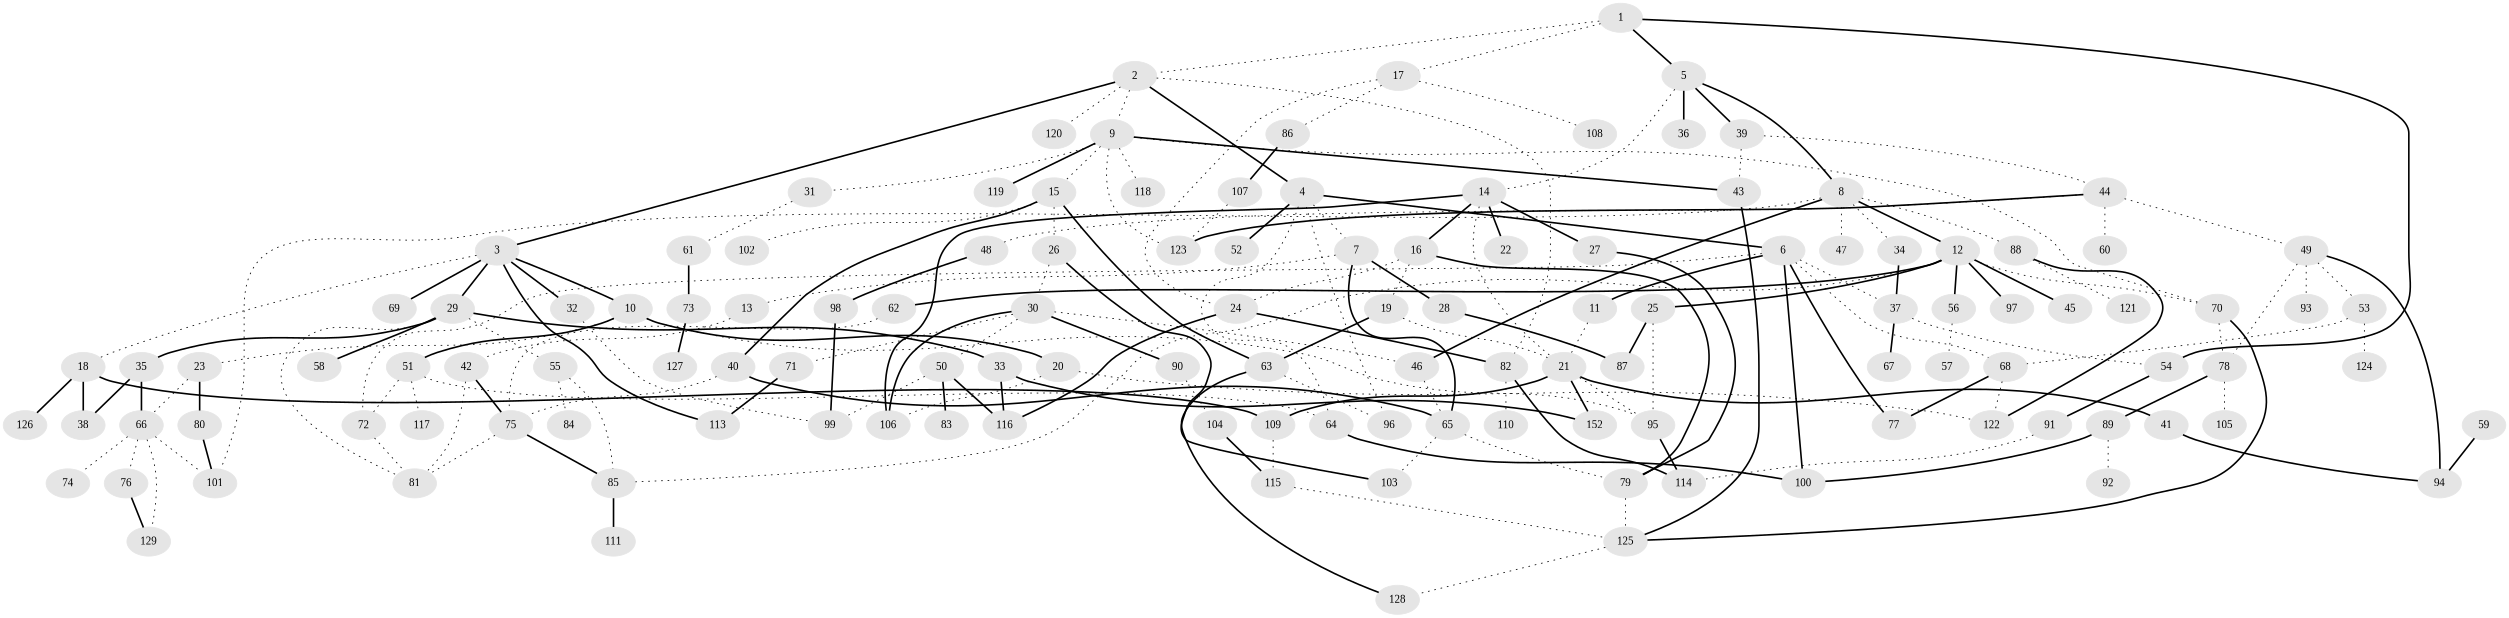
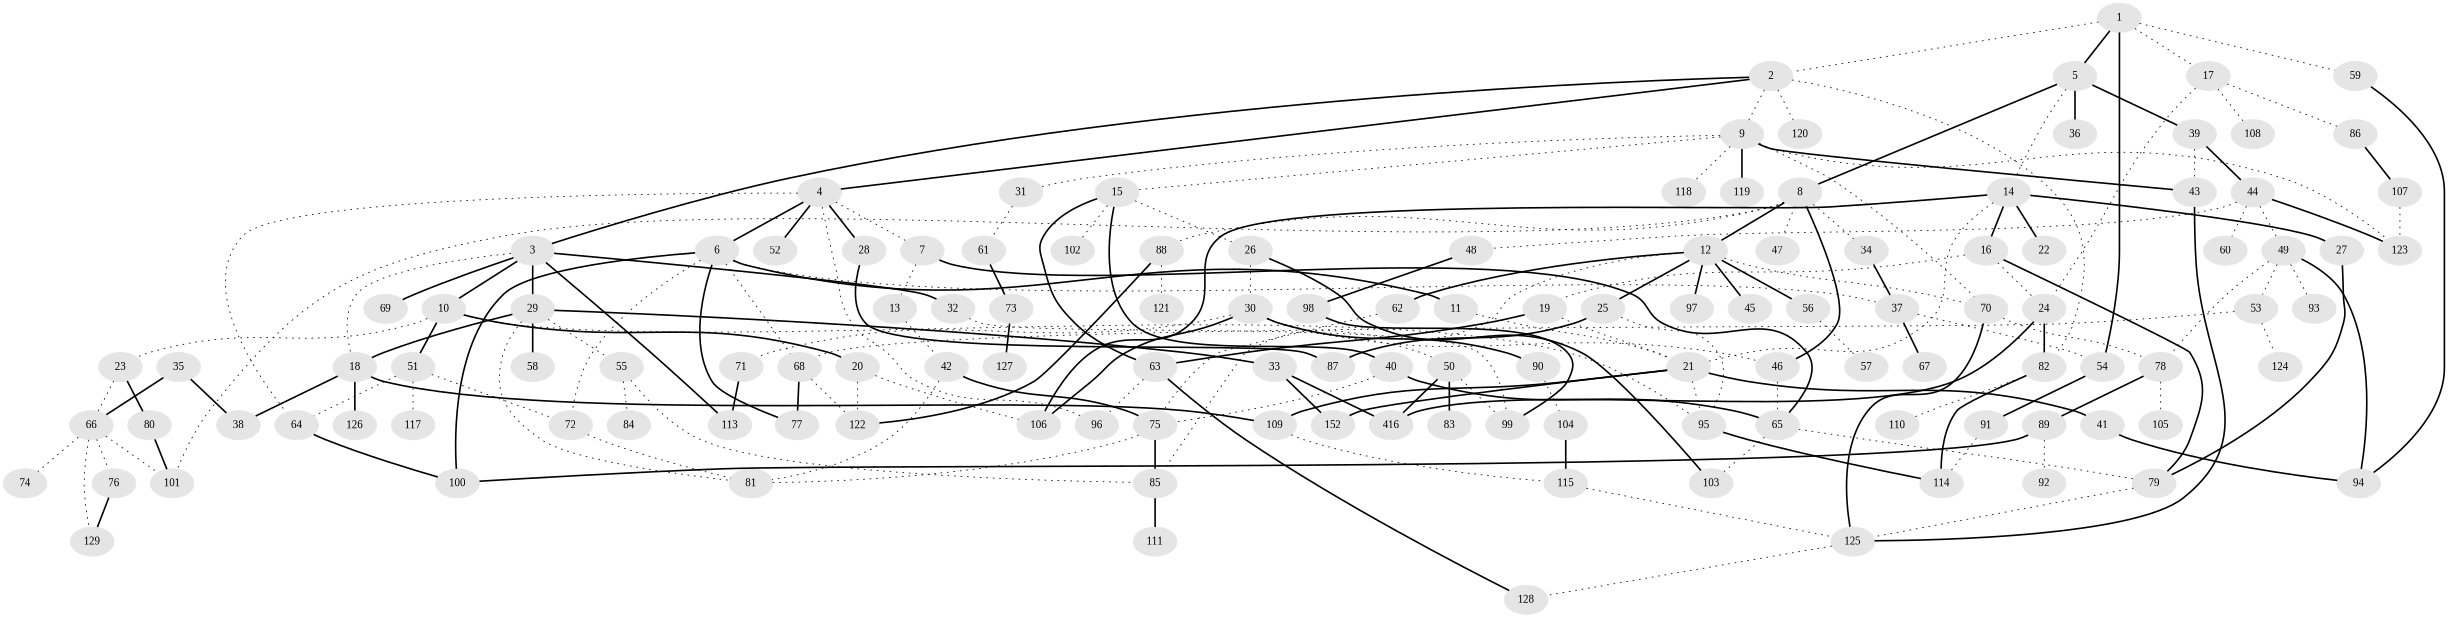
edge "1" -- "59": added
edge "39" -- "44": style dotted -> bold
edge "7" -- "28": now "4" -- "28"
edge "29" -- "35": now "29" -- "18"
node "116": label "116" -> "416"
